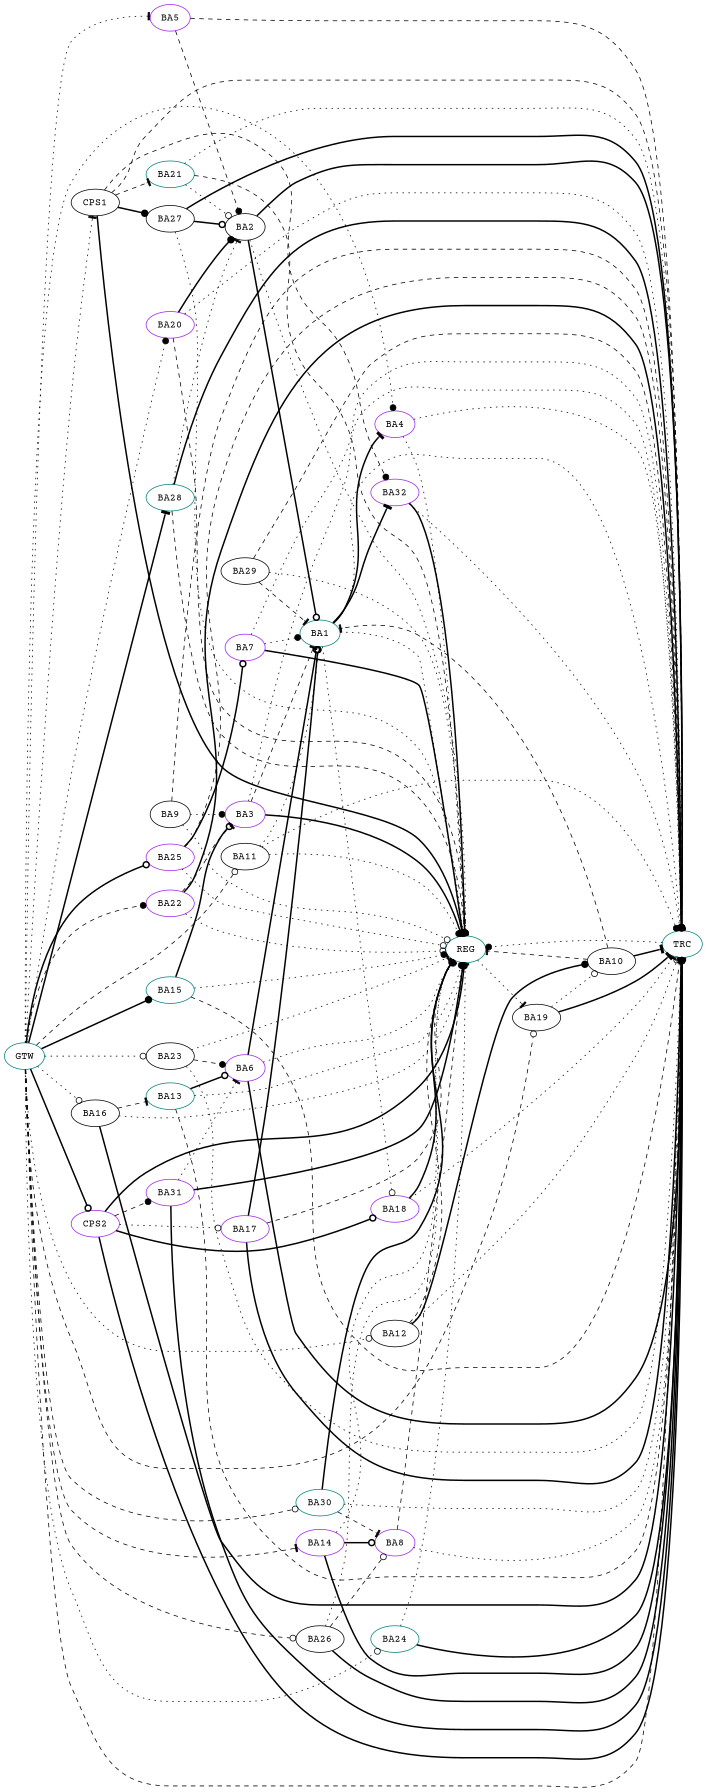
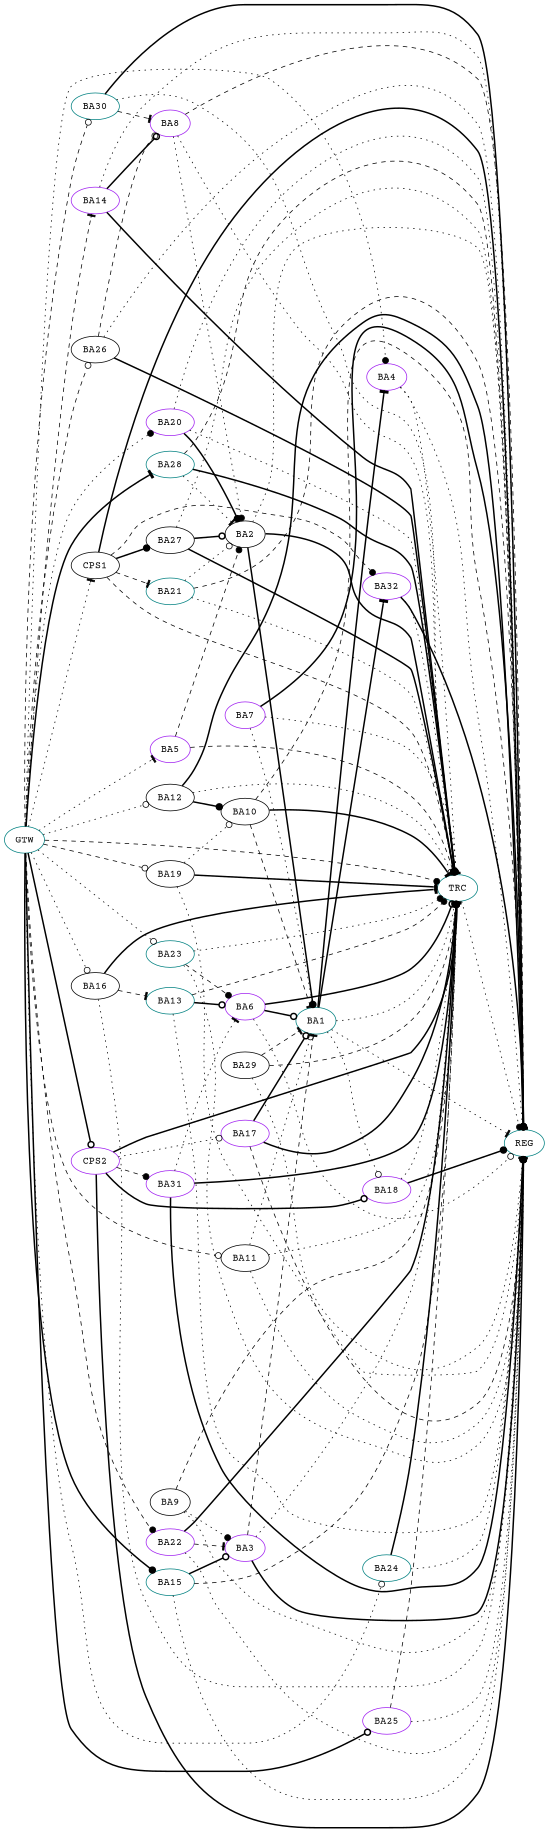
edge "BA8" -> "BA2": added
edge "BA20" -> "REG": style dashed -> dotted
edge "BA25" -> "BA7": removed
edge "REG" -> "BA19": reversed
node "BA23": color black -> teal
edge "BA12" -> "REG": style dashed -> bold
